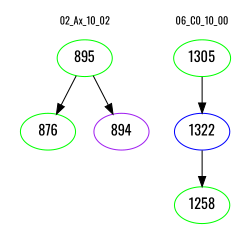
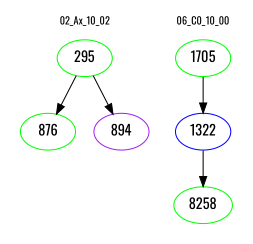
node "895": label "895" -> "295"
node "1305": label "1305" -> "1705"
node "1258": label "1258" -> "8258"
